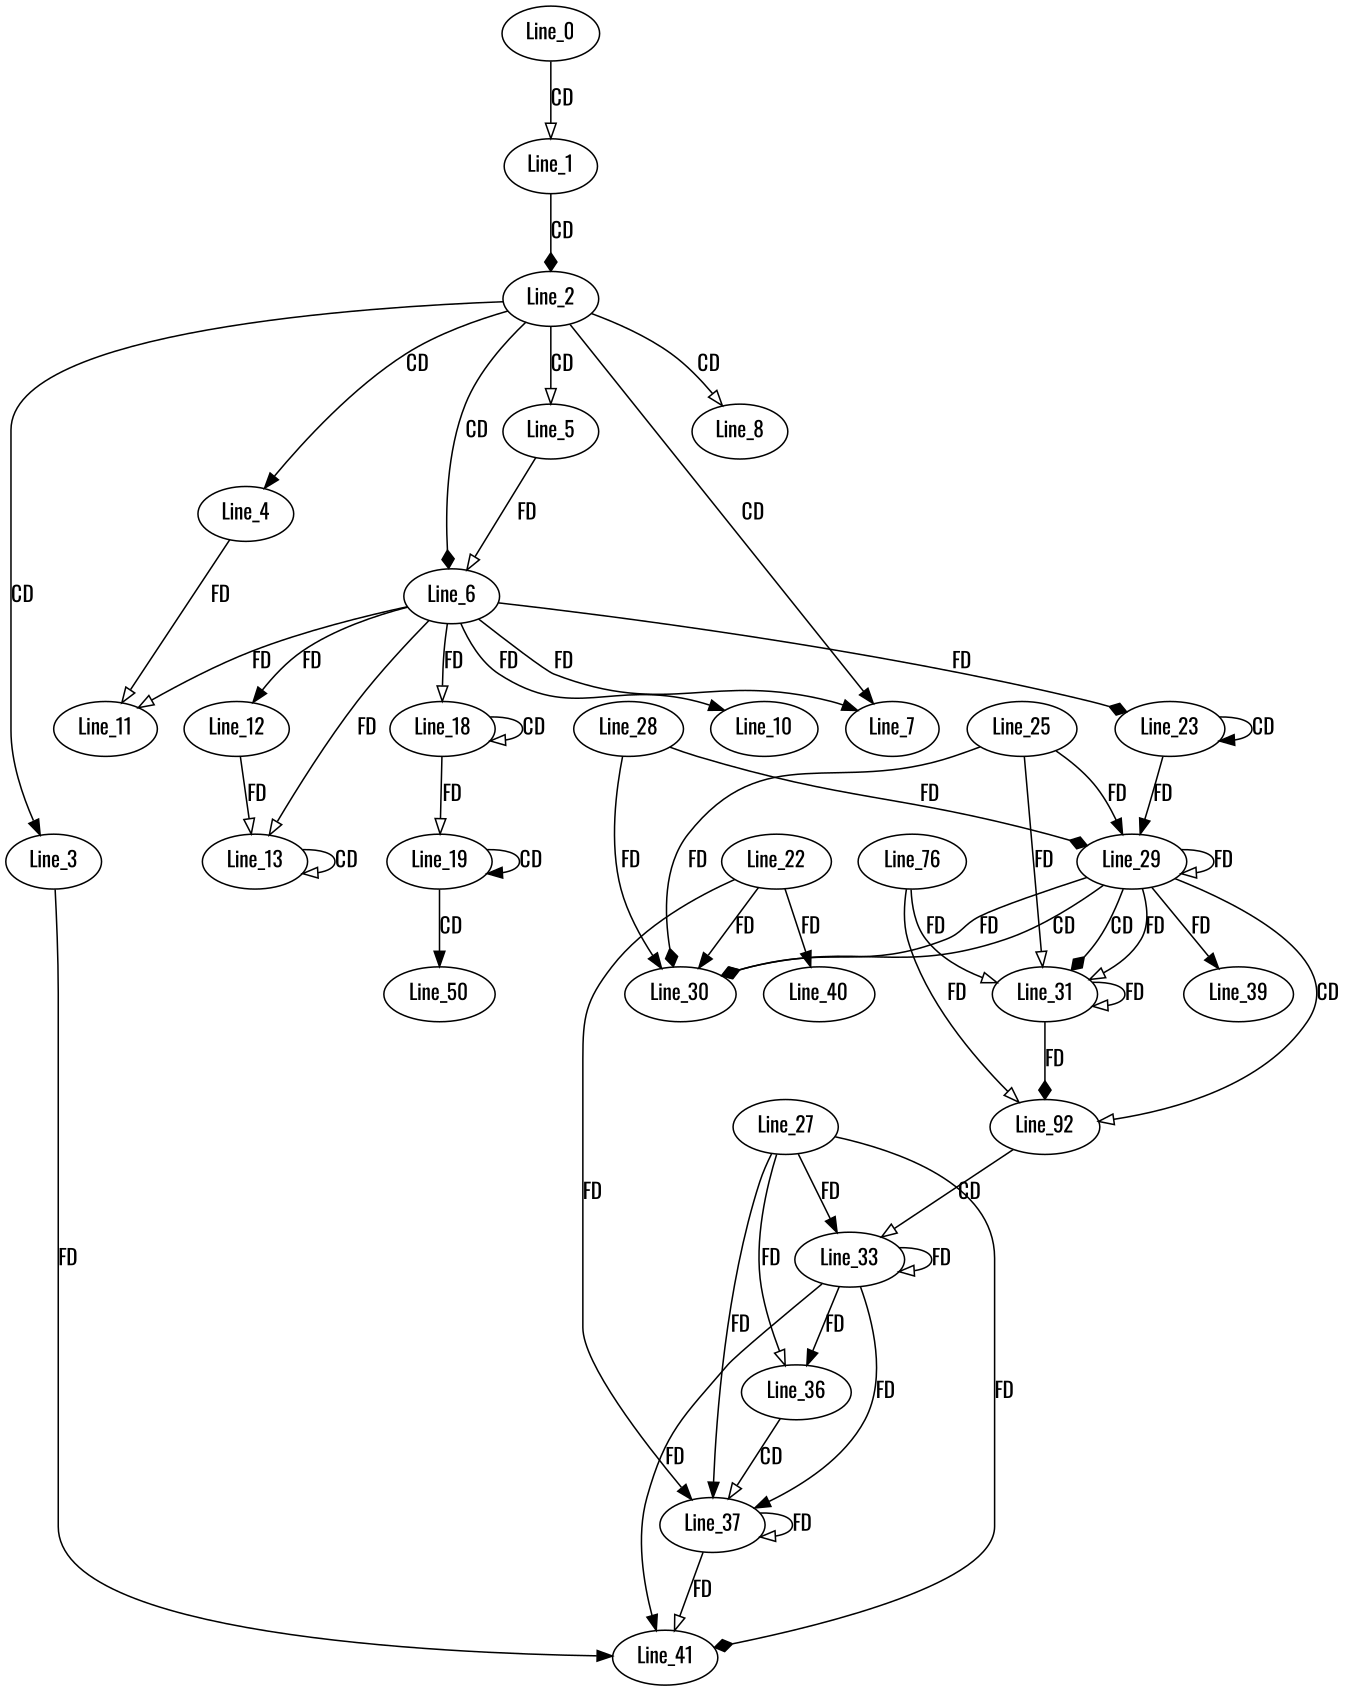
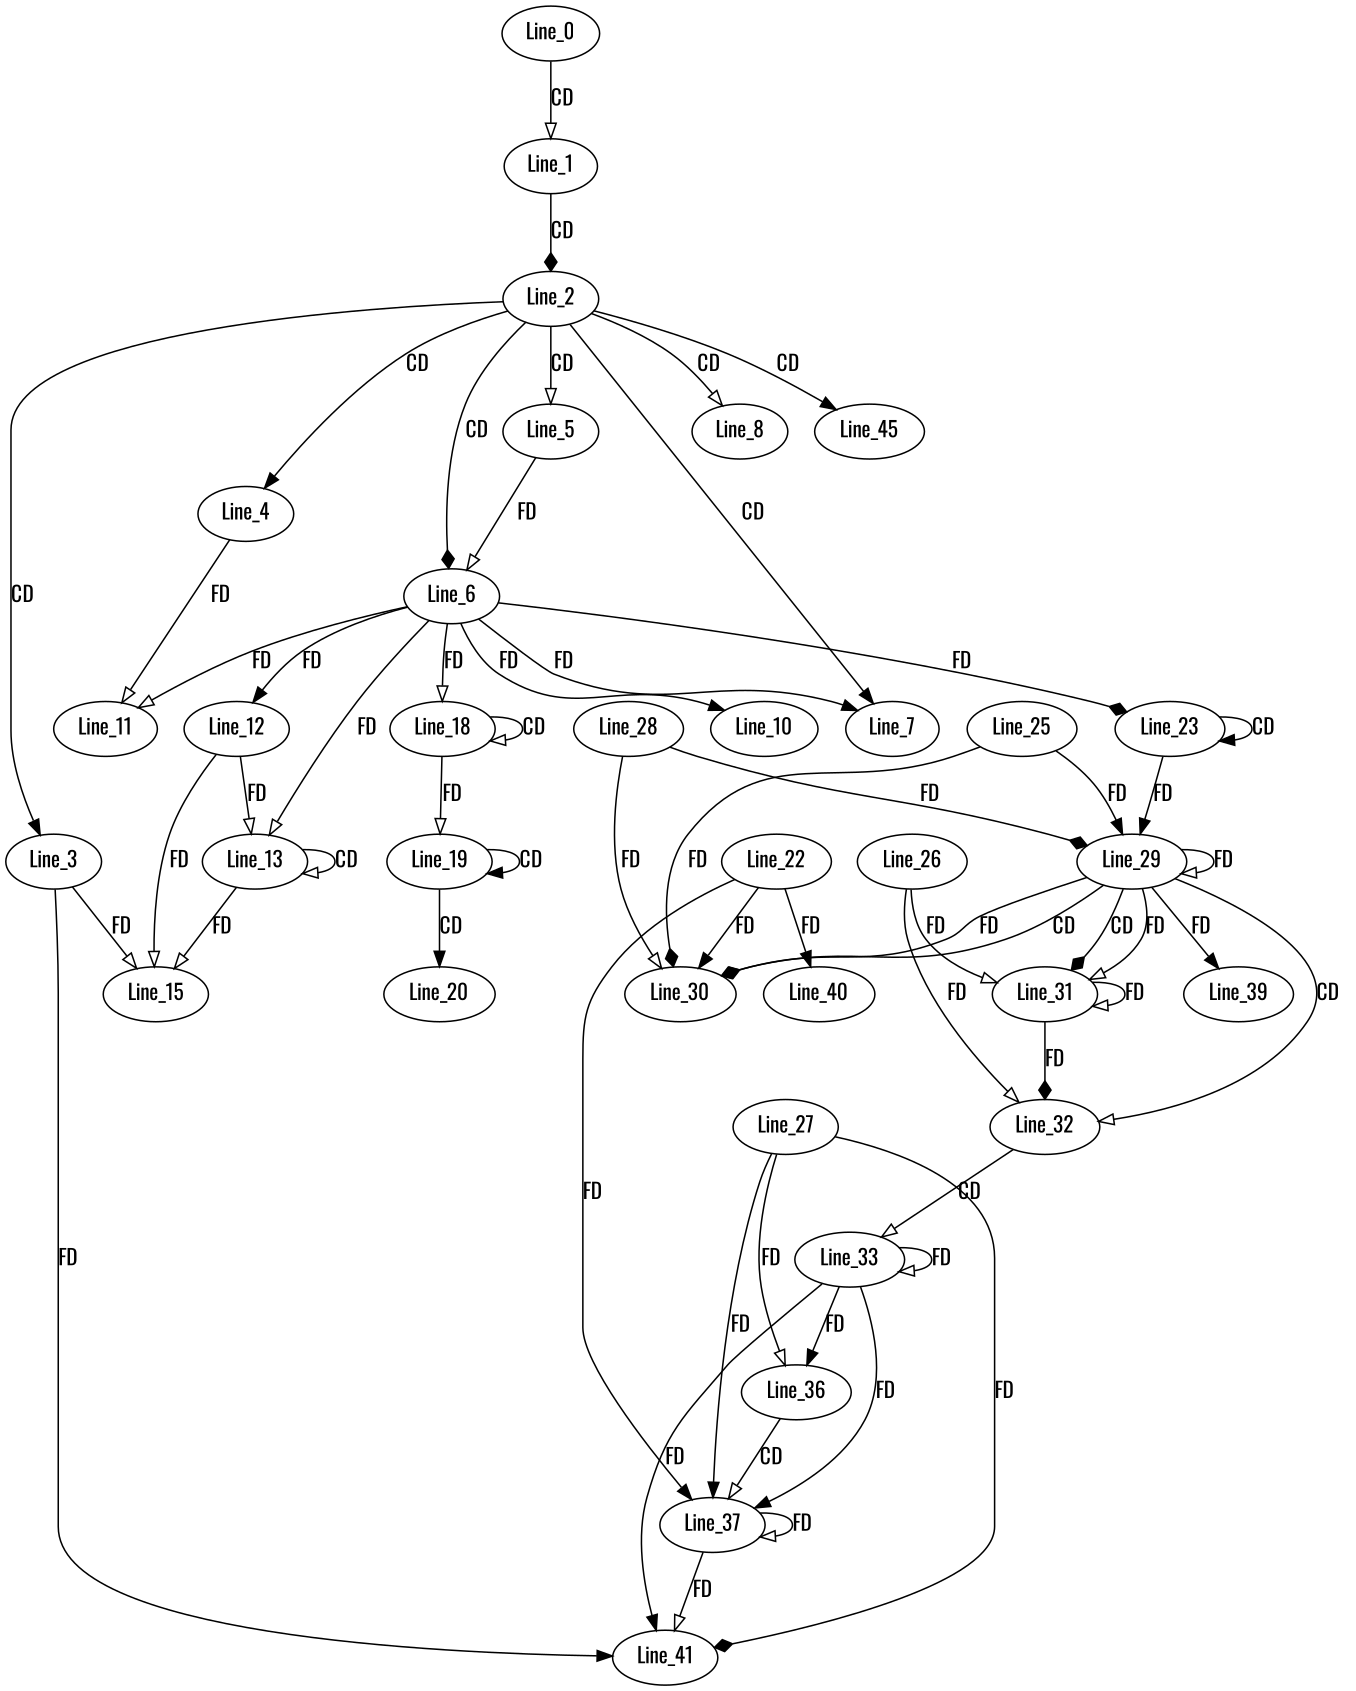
node "Line_45": added
edge "Line_25" -> "Line_31": removed, label "FD"
edge "Line_28" -> "Line_30": arrowhead normal -> onormal
node "Line_76": label "Line_76" -> "Line_26"
node "Line_15": added
node "Line_50": label "Line_50" -> "Line_20"
node "Line_92": label "Line_92" -> "Line_32"
edge "Line_27" -> "Line_33": removed, label "FD"
